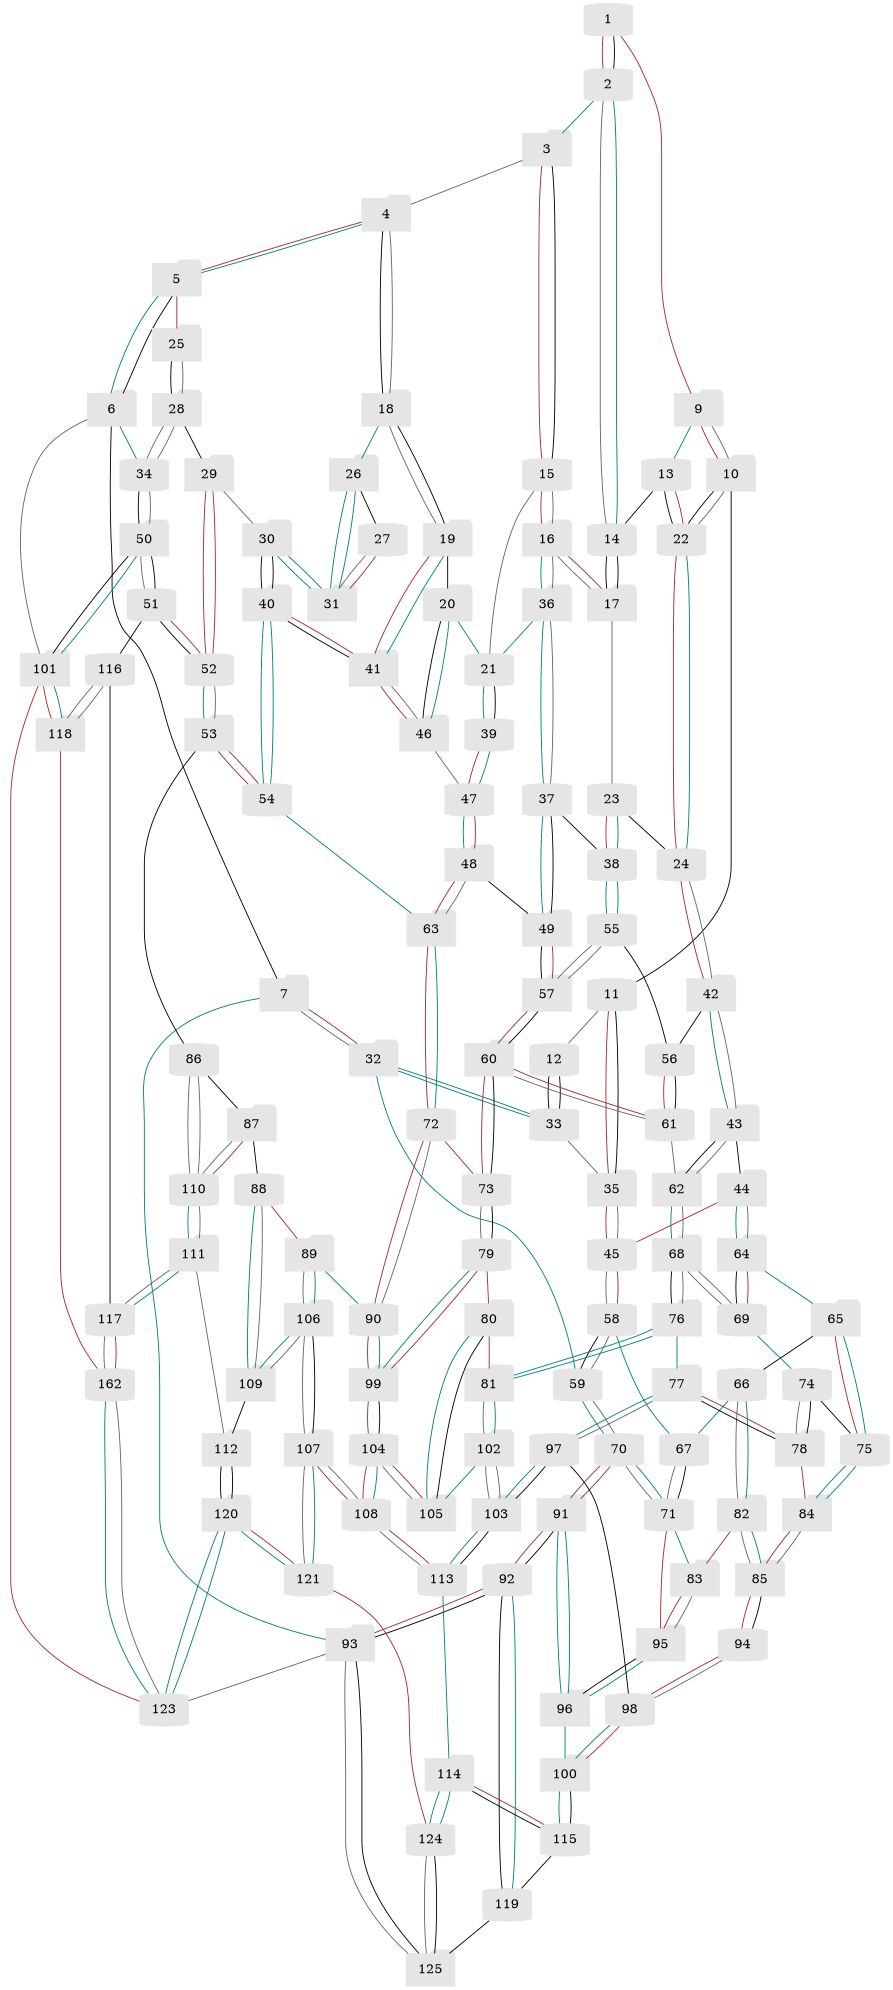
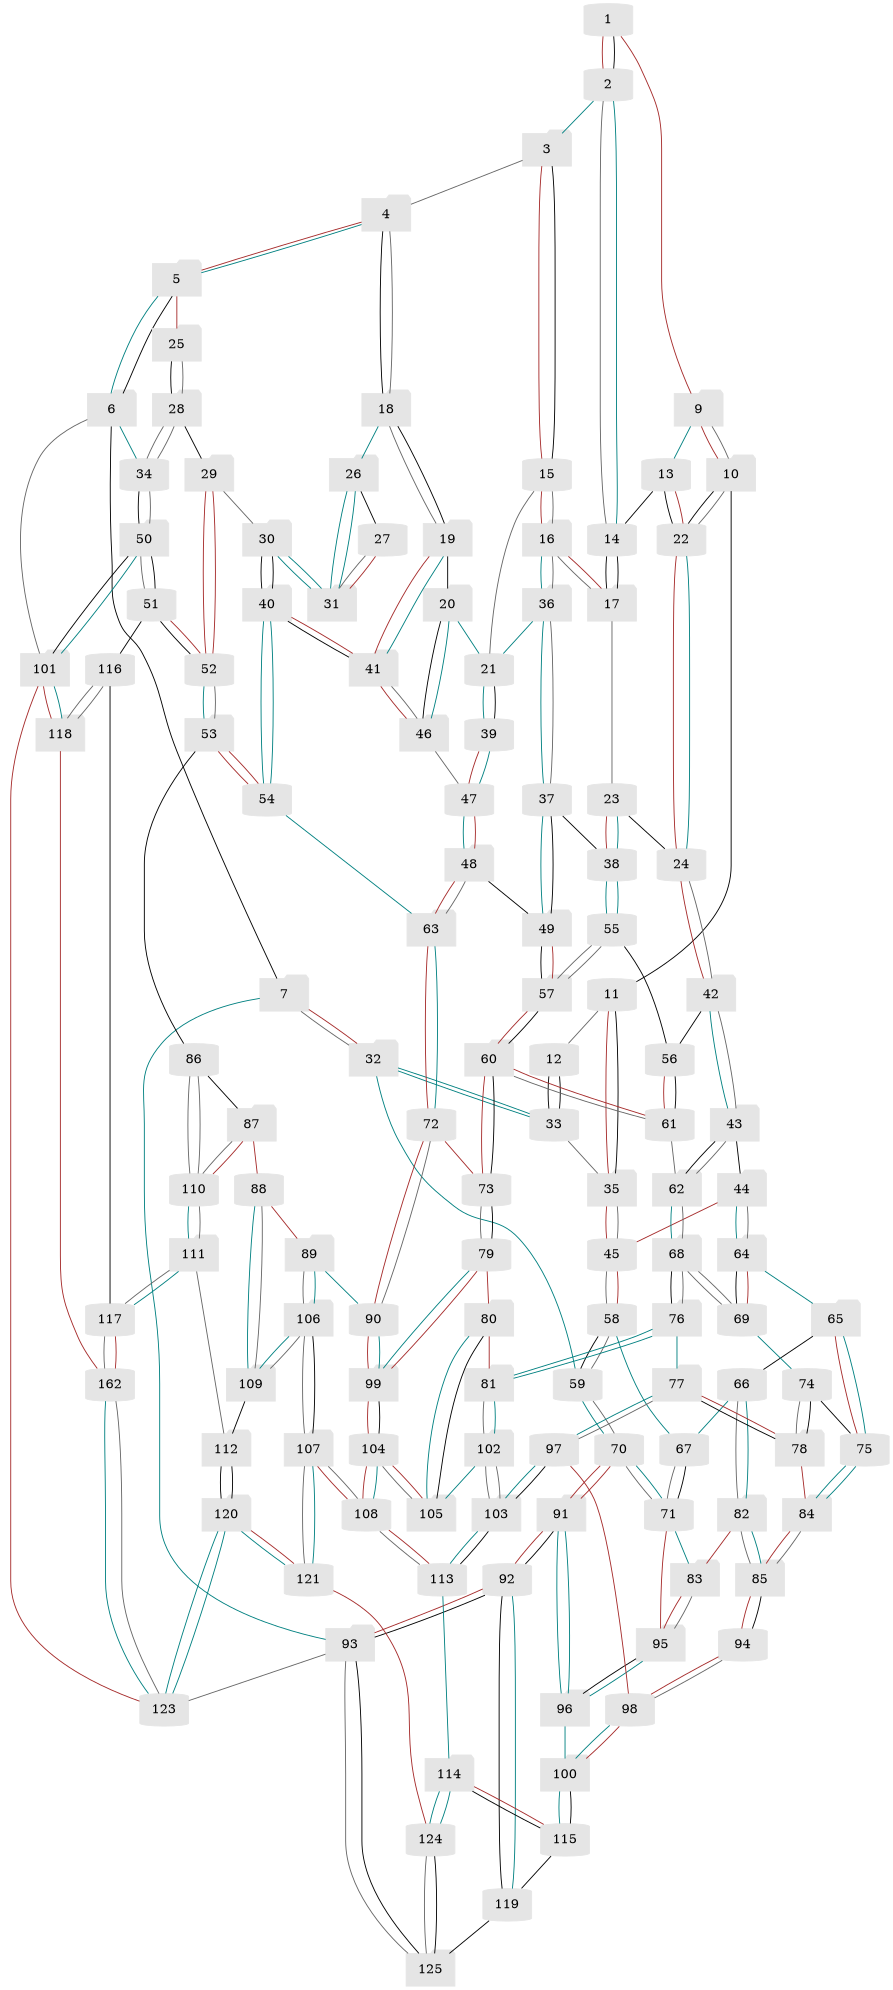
edge "87" -- "88": color black -> brown
edge "97" -- "98": color black -> brown
